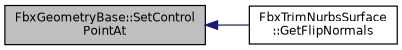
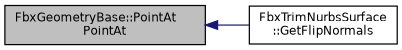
node "FbxGeometryBase::SetControl PointAt": label "FbxGeometryBase::SetControl PointAt" -> "FbxGeometryBase::PointAt PointAt"
